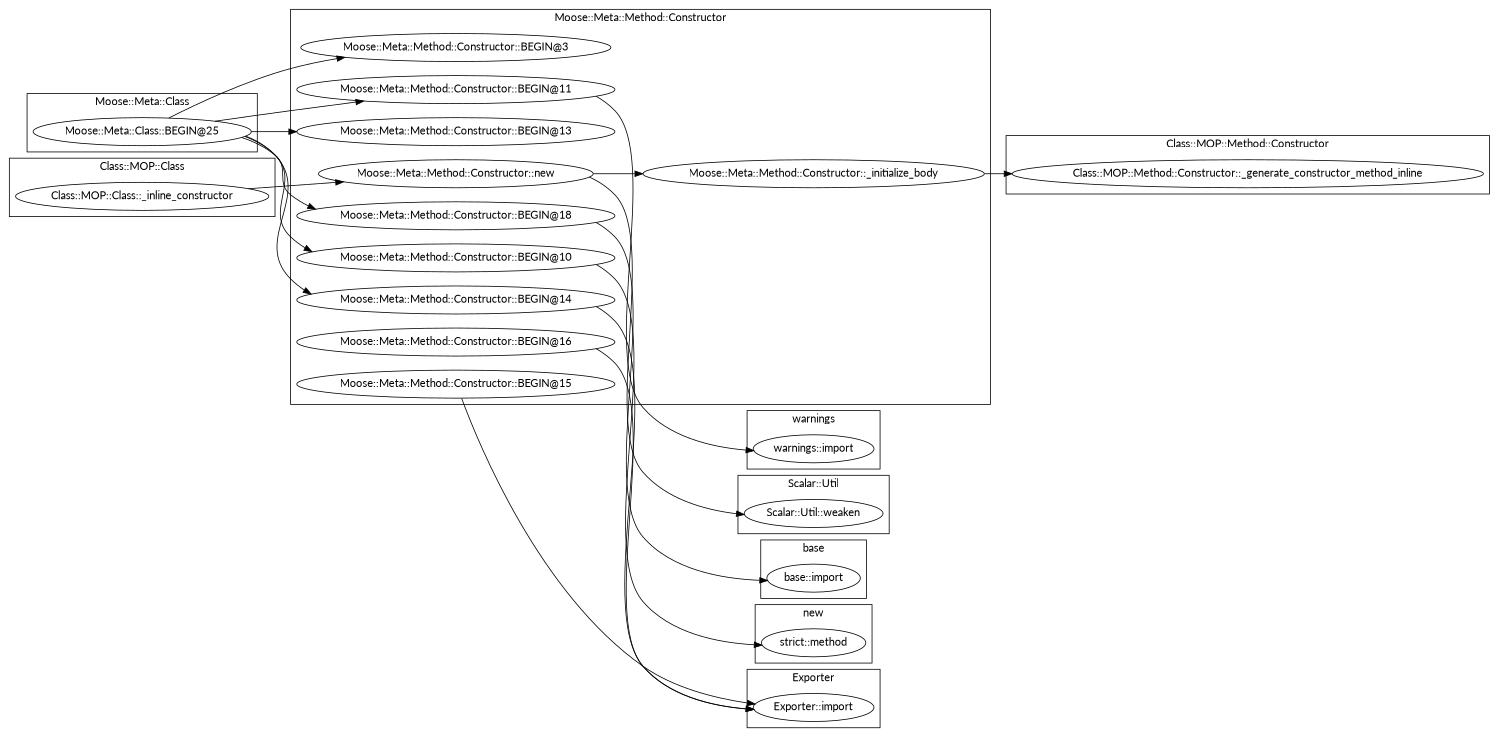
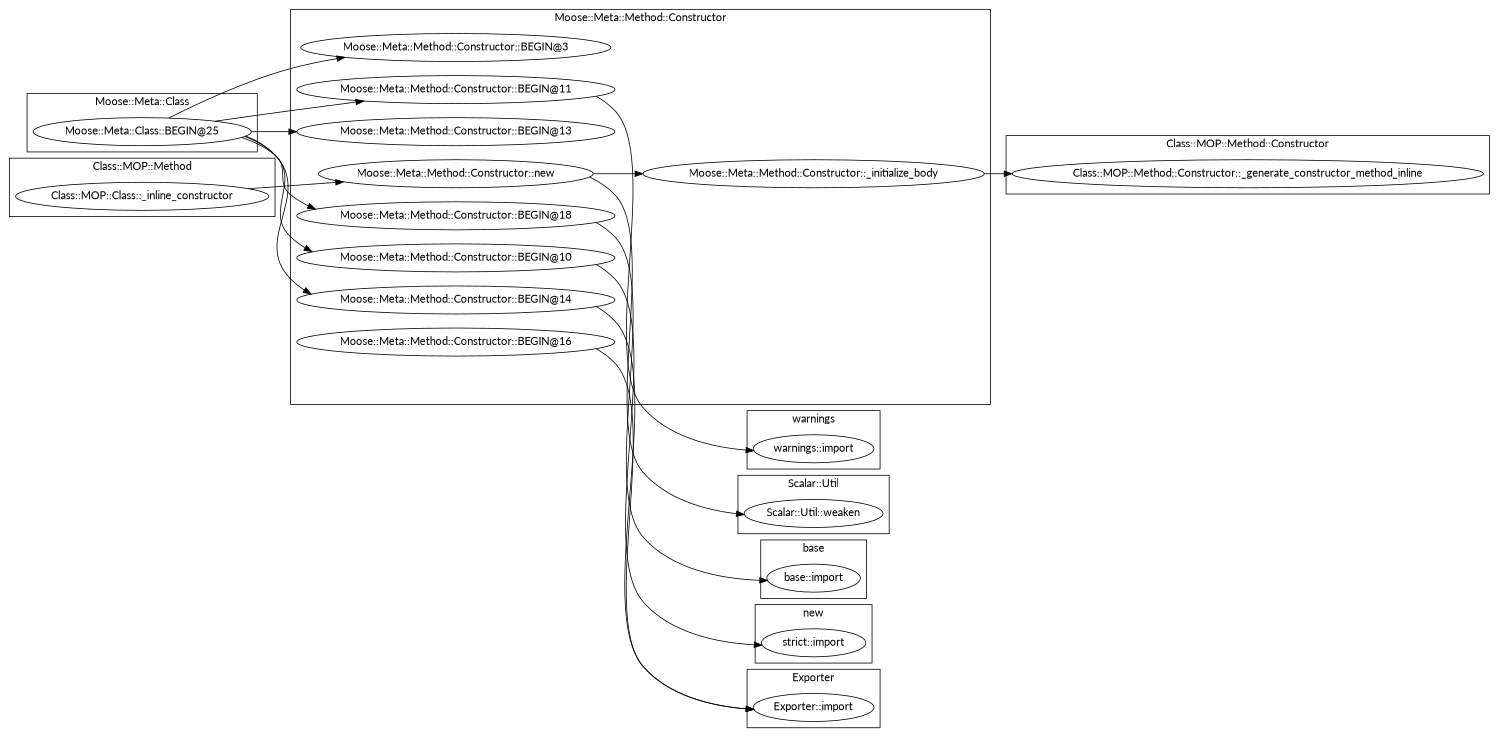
cluster "Class::MOP::Class": label "Class::MOP::Class" -> "Class::MOP::Method"
node "Moose::Meta::Method::Constructor::BEGIN@15": removed
node "strict::method": label "strict::method" -> "strict::import"
